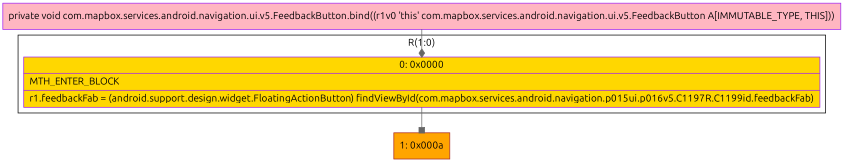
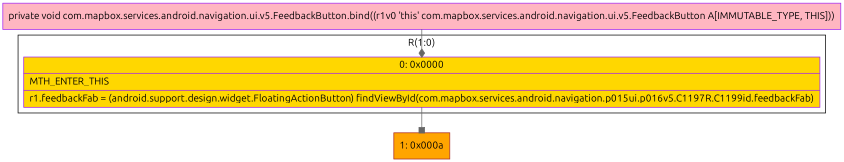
node "0: 0x0000": text "MTH_ENTER_BLOCK" -> "MTH_ENTER_THIS"
